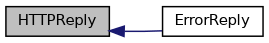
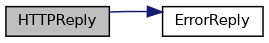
edge "ErrorReply" -> "HTTPReply": reversed
